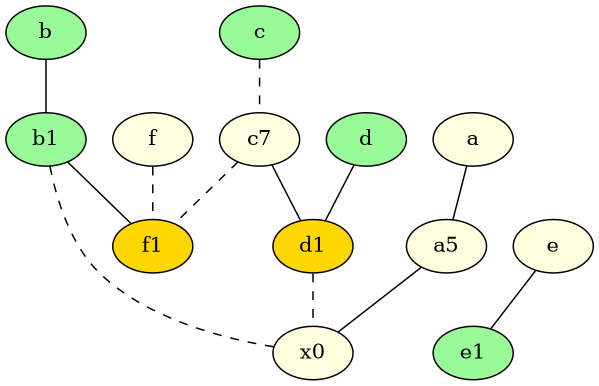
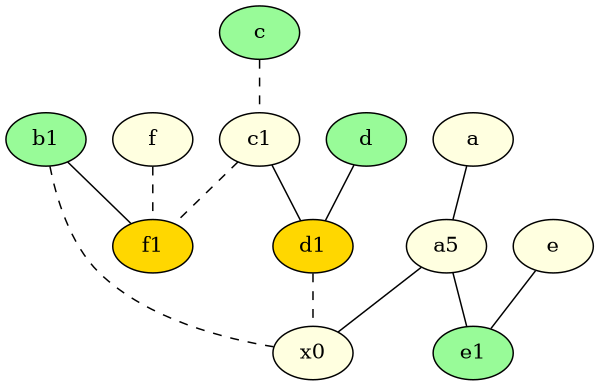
node "b": removed
node "c7": label "c7" -> "c1"
edge "a5" -- "e1": added
